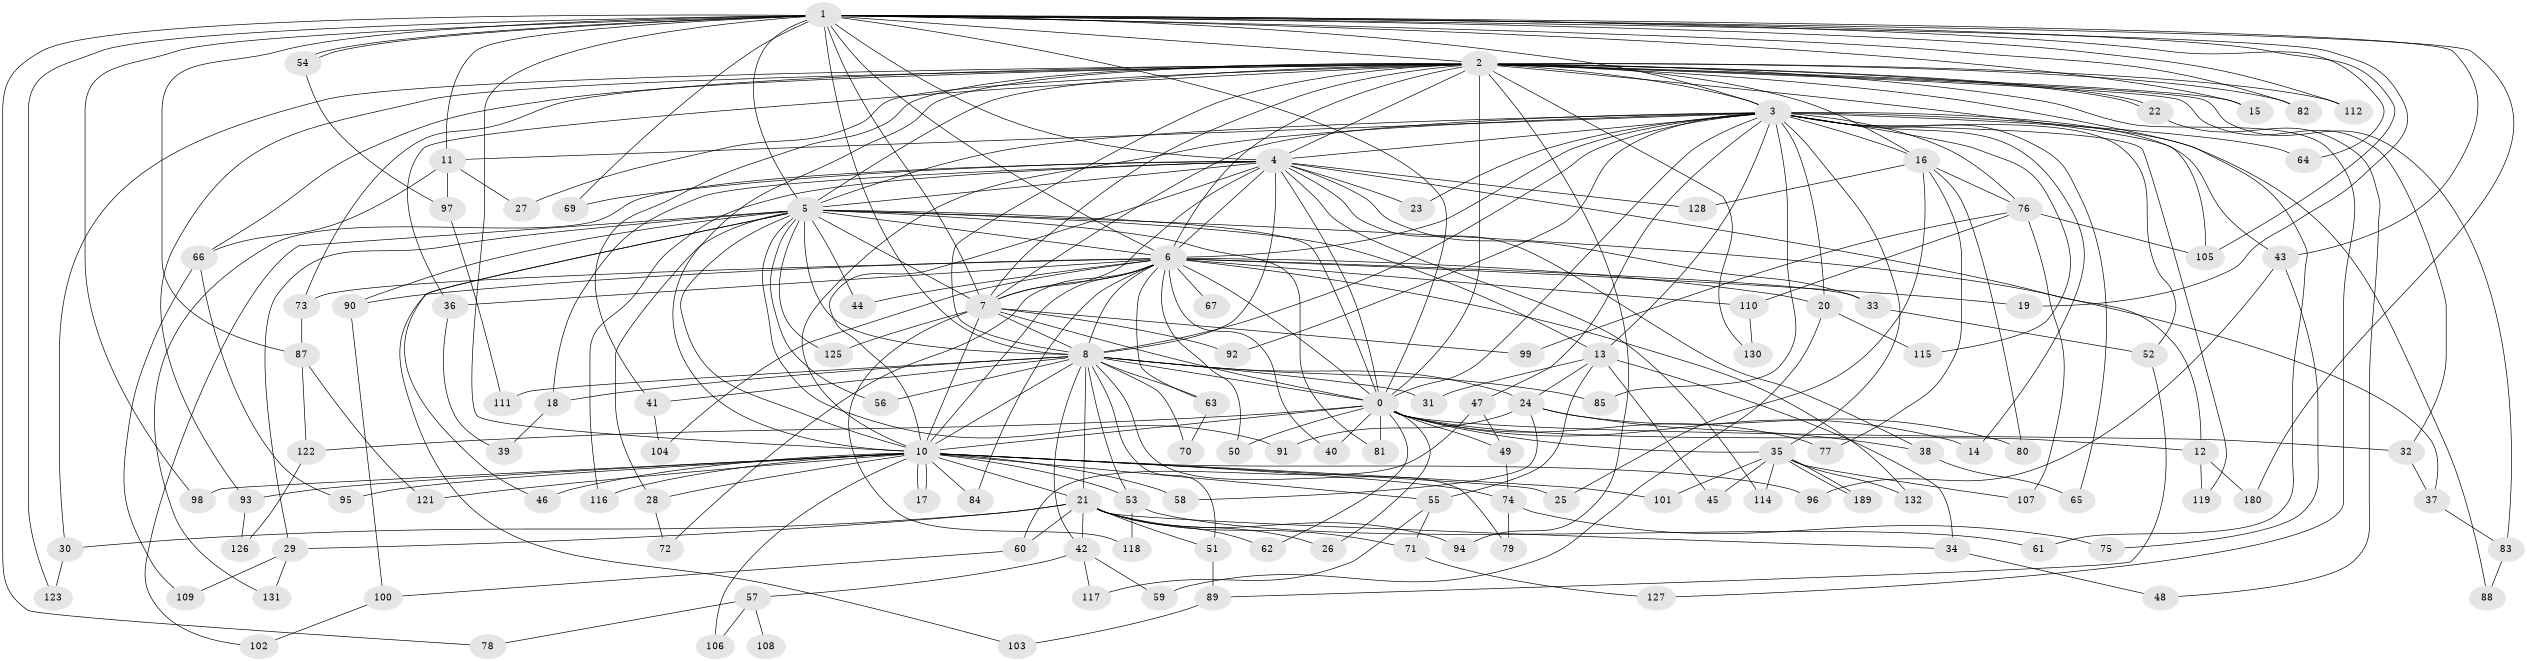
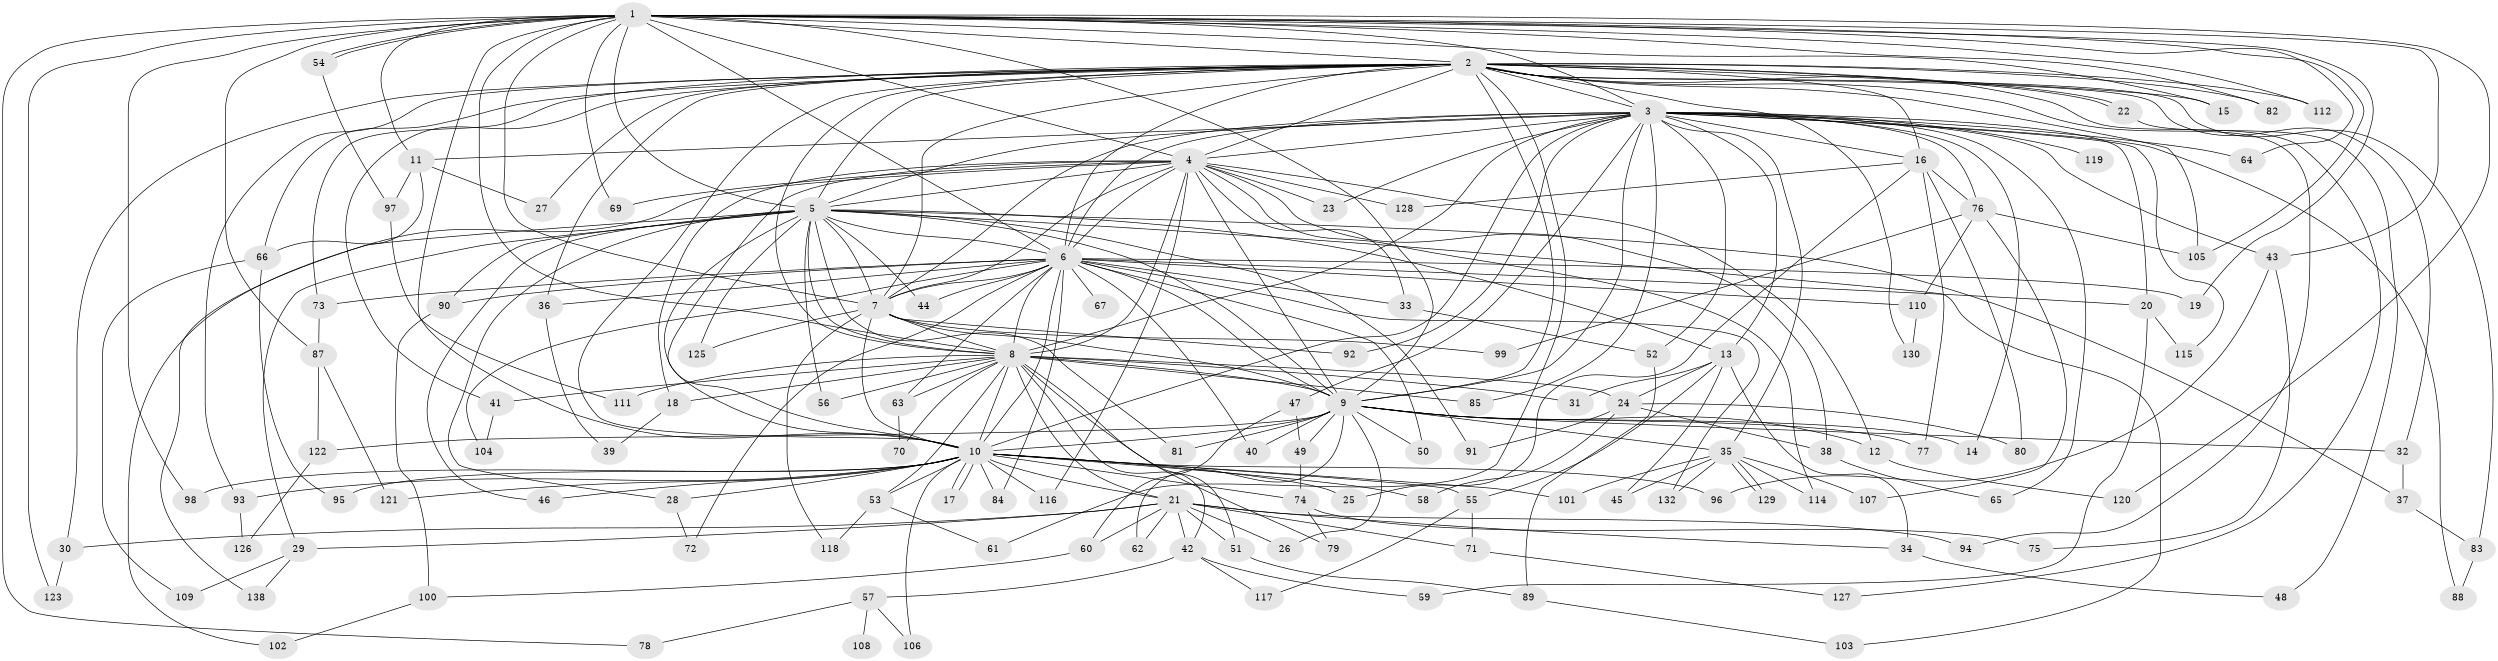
node "0": label "0" -> "9"
edge "12" -- "119": removed
node "189": label "189" -> "129"
node "180": label "180" -> "120"
node "131": label "131" -> "138"
